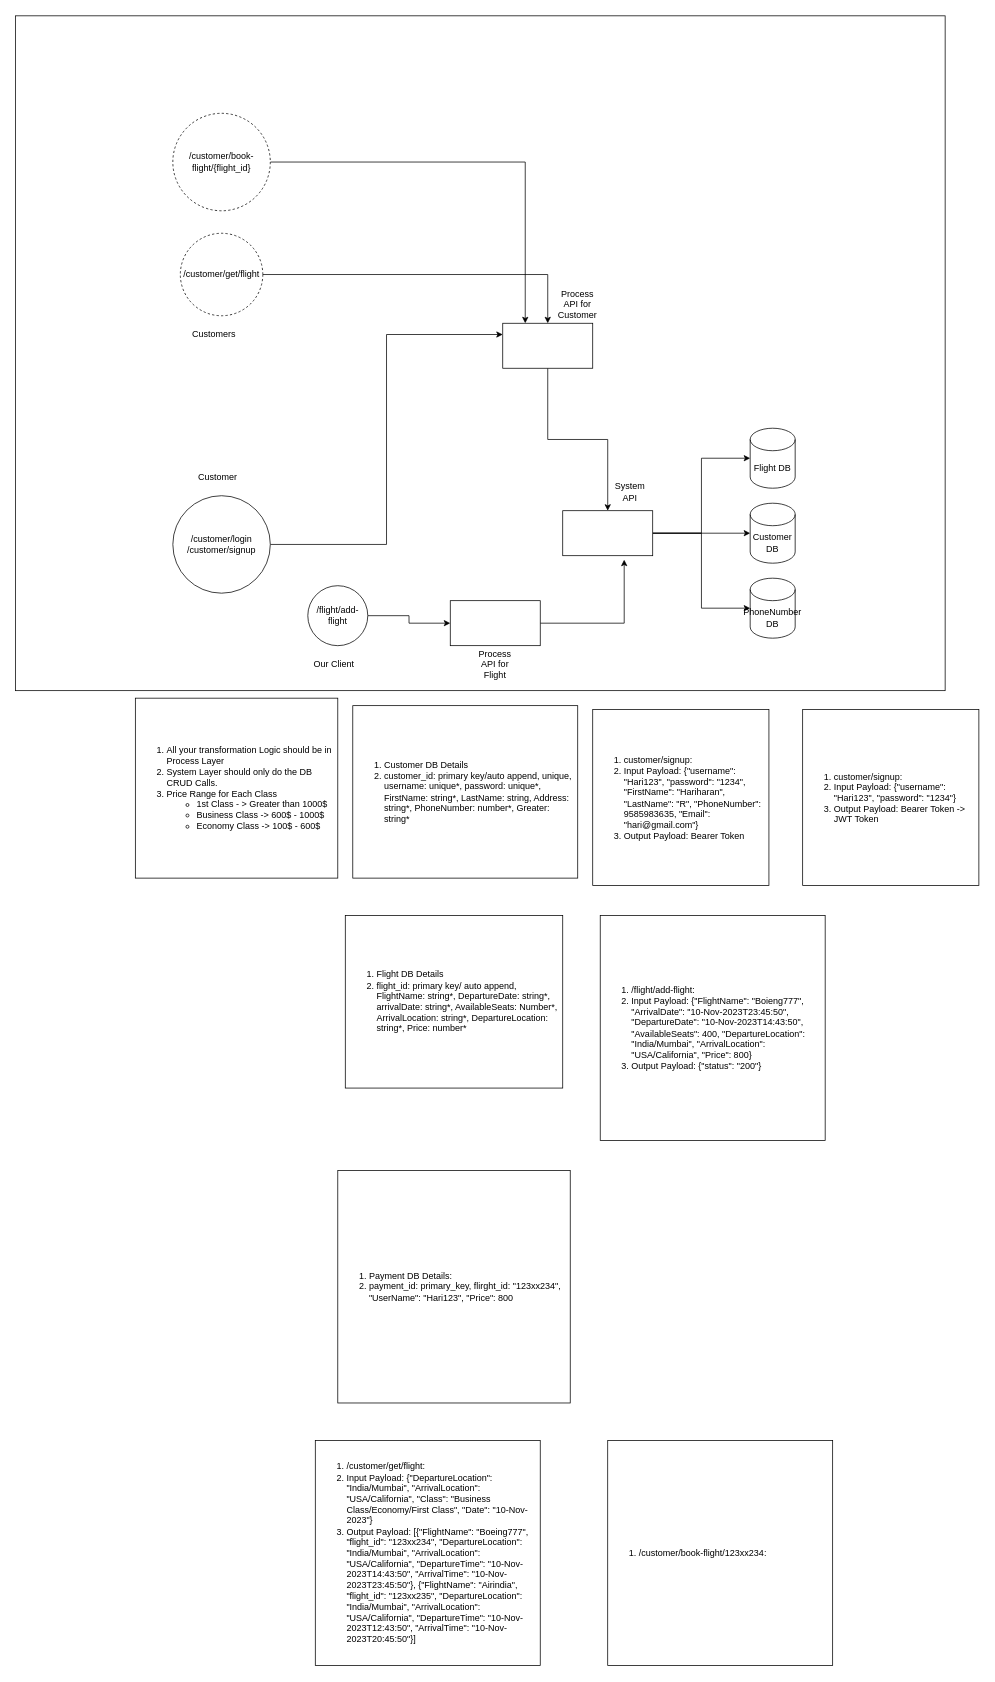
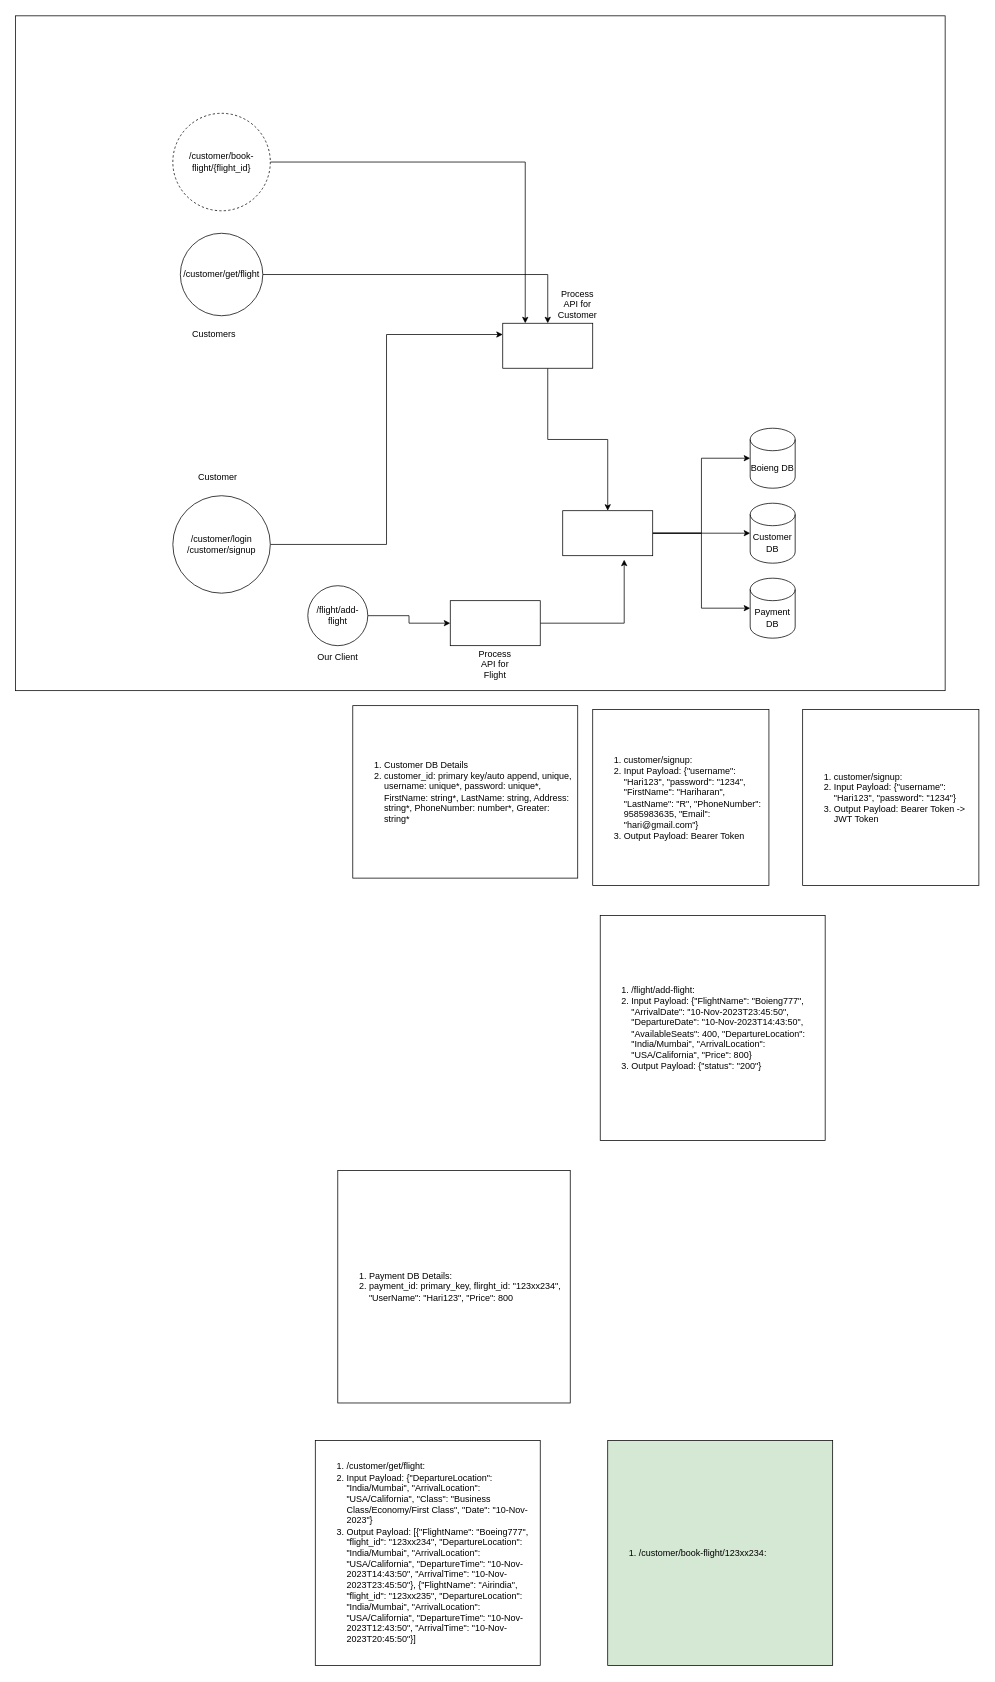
node "/customer/get/flight": style dashed -> solid
node "Flight DB": label "Flight DB" -> "Boieng DB"
node "System API": removed
node "PhoneNumber DB": label "PhoneNumber DB" -> "Payment DB"
node "Our Client": moved (334, 664) -> (338, 657)
node "All your transformation Logic should be in Process Layer System Layer should only do the DB CRUD Calls. Price Range for Each Class 1st Class - > Greater than 1000$ Business Class -> 600$ - 1000$ Economy Class -> 100$ - 600$": removed
node "Flight DB Details flight_id: primary key/ auto append, FlightName: string*, DepartureDate: string*, arrivalDate: string*, AvailableSeats: Number*, ArrivalLocation: string*, DepartureLocation: string*, Price: number*": removed
node "/customer/book-flight/123xx234:": fillcolor #ffffff -> #d5e8d4
